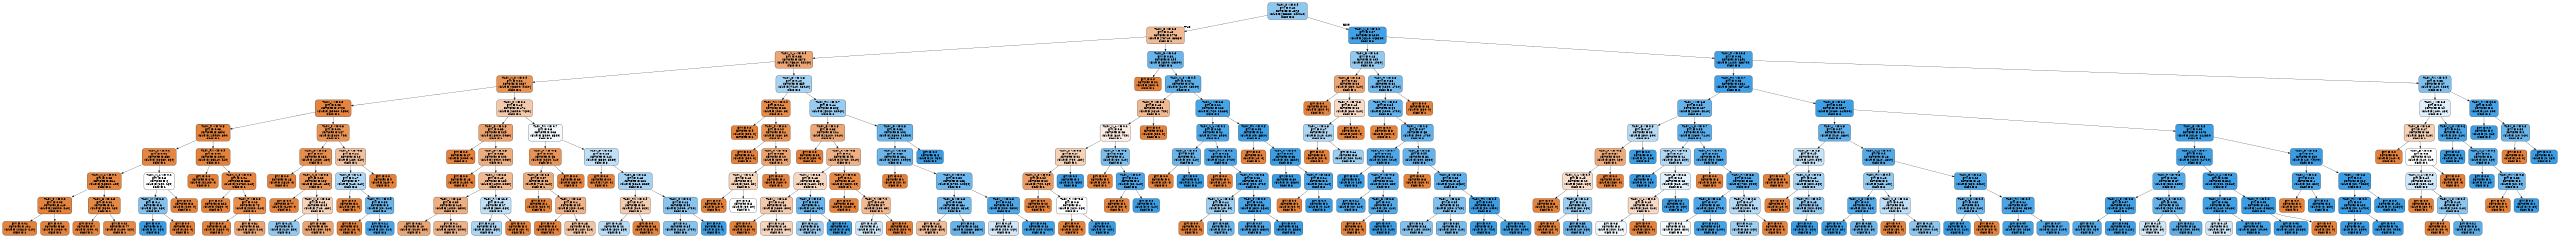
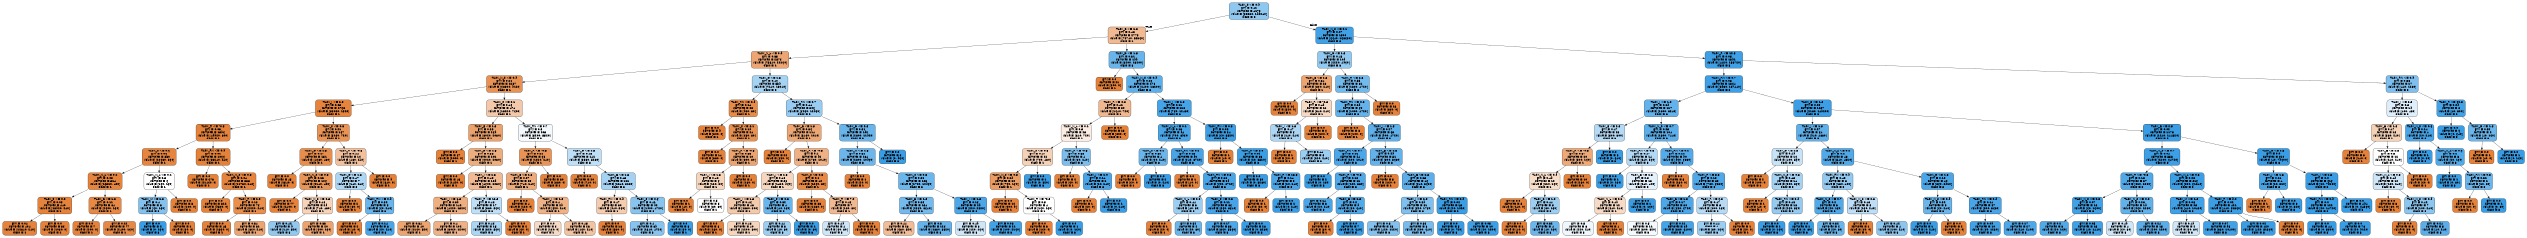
node "gini = 0.0 samples = 9 value = [300, 0] samples = 1": label "gini = 0.0 samples = 9 value = [300, 0] samples = 1" -> "gini = 0.0 samples = 9 value = [300, 0] class = 1"
node "gini = 0.0 samples = 6 value = [160, 0] class = 1": fillcolor #e58139 -> #f7dac5
node "gini = 0.48 samples = 12 value = [360, 560] class = 3": removed
